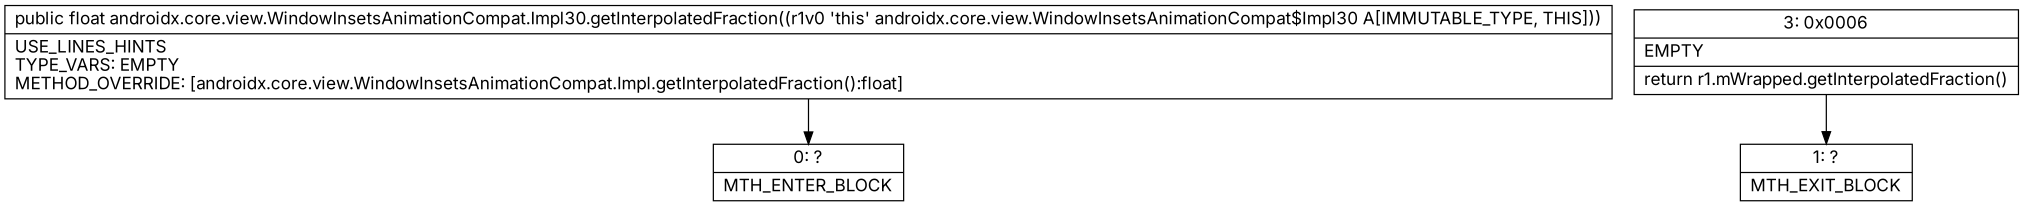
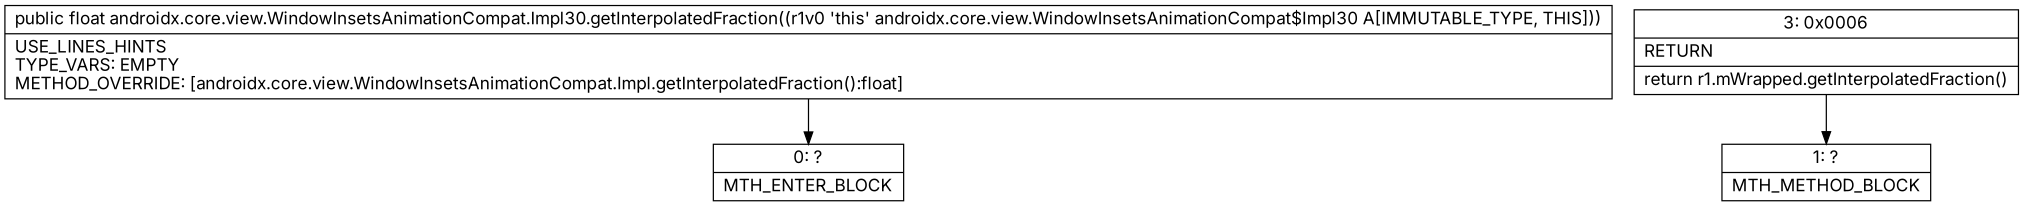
node "3: 0x0006": text "EMPTY" -> "RETURN"
node "1: ?": text "MTH_EXIT_BLOCK" -> "MTH_METHOD_BLOCK"
